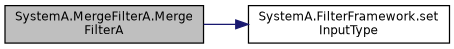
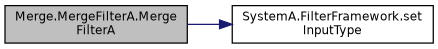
node "SystemA.MergeFilterA.Merge FilterA": label "SystemA.MergeFilterA.Merge FilterA" -> "Merge.MergeFilterA.Merge FilterA"
